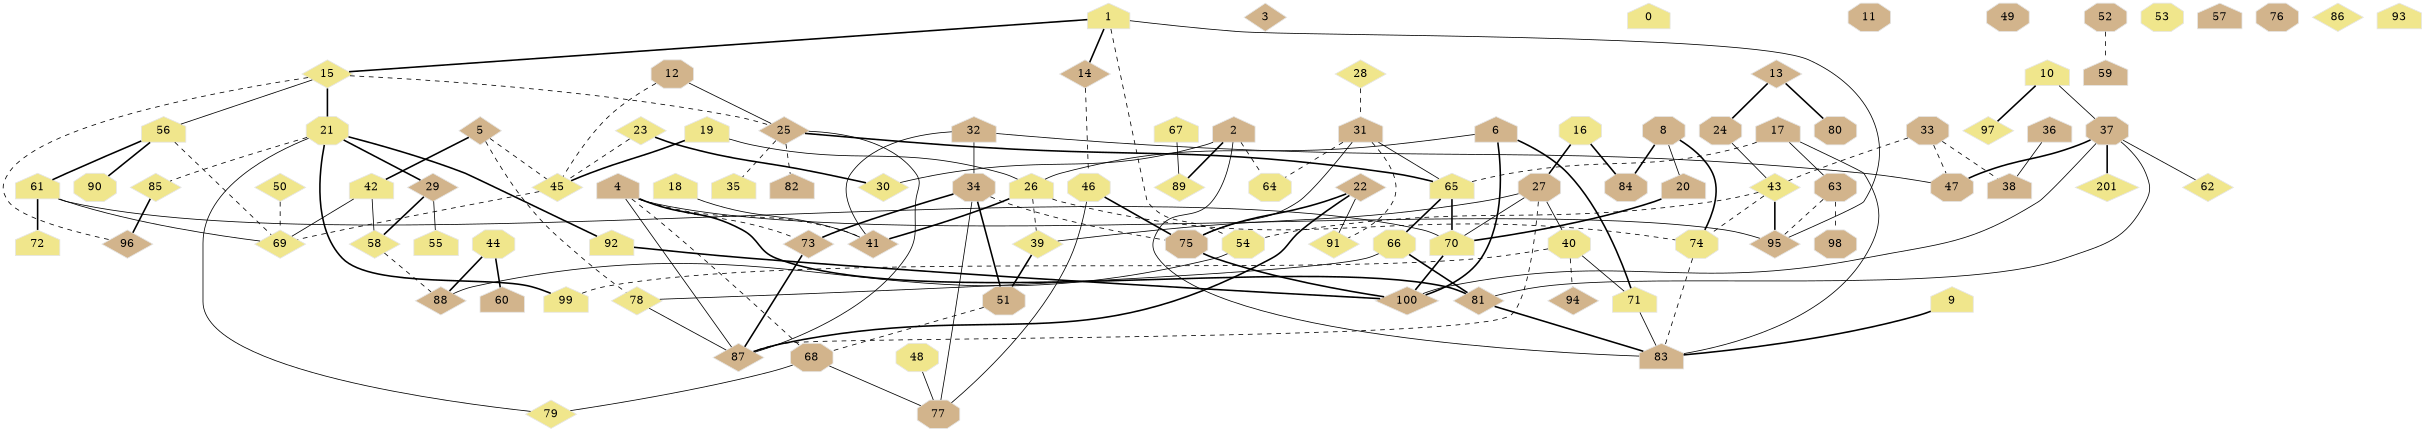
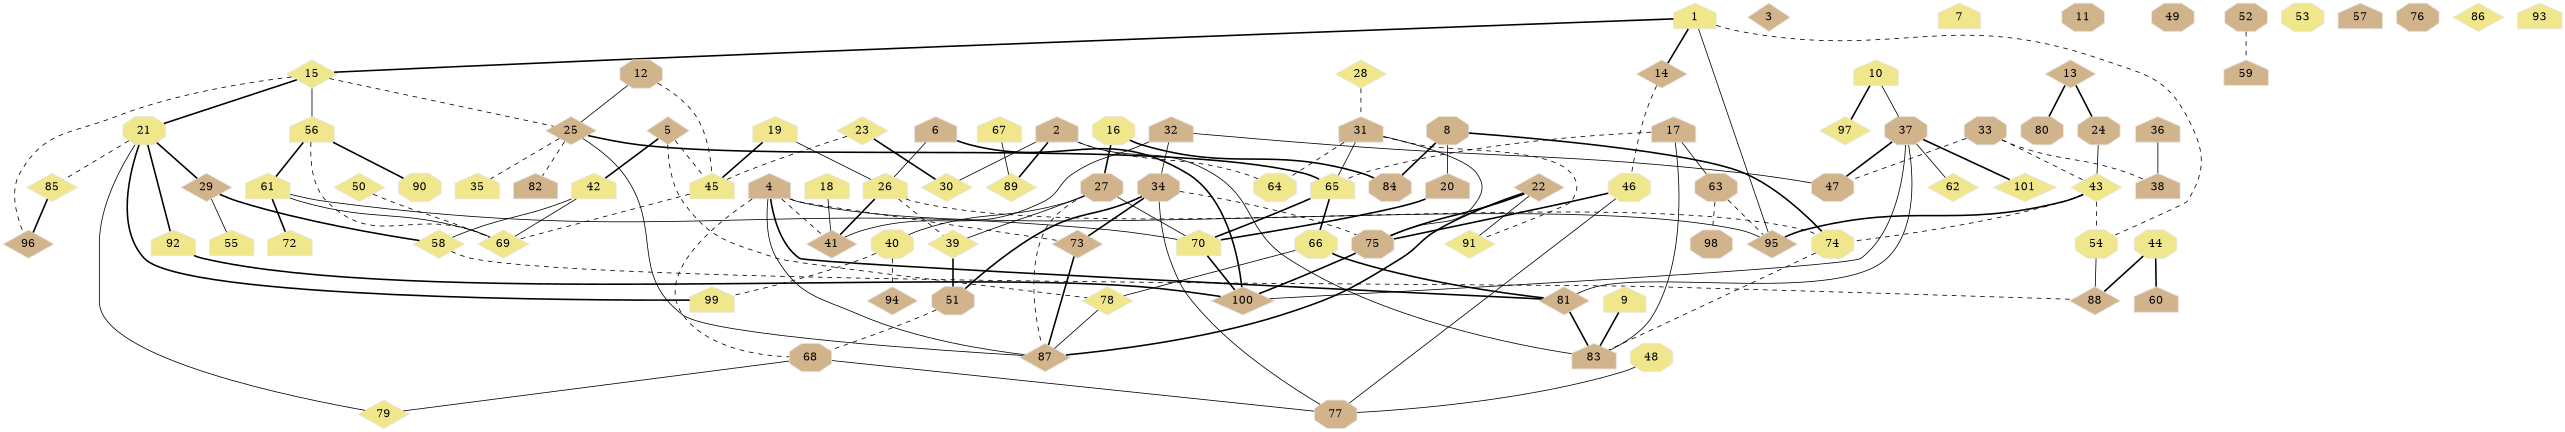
node "0": label "0" -> "7"
node "45": shape diamond -> house
node "201": label "201" -> "101"
node "71": removed
